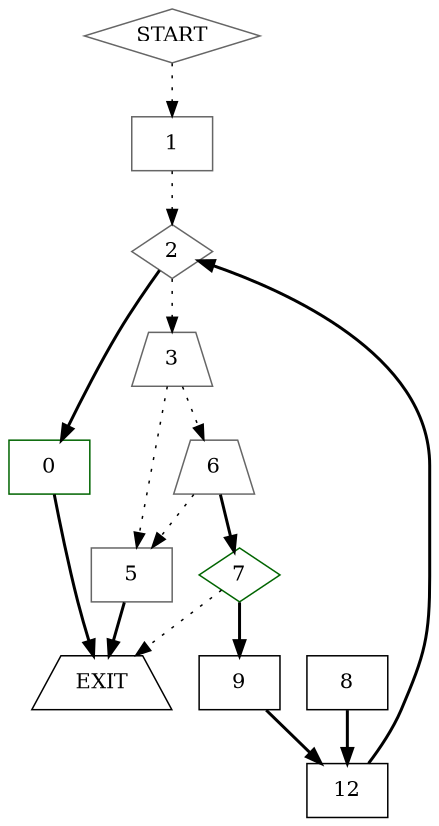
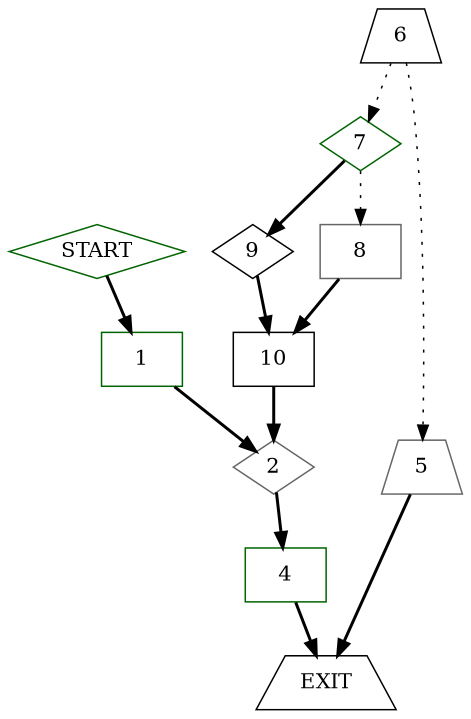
node "START": color gray40 -> darkgreen
edge "START" -> "1": style dotted -> bold
node "1": color gray40 -> darkgreen
edge "1" -> "2": style dotted -> bold
node "3": removed
node "0": label "0" -> "4"
node "6": color gray40 -> black
edge "6" -> "7": style bold -> dotted
node "5": shape box -> trapezium
edge "7" -> "EXIT": now "7" -> "8"
node "9": shape box -> diamond
node "8": color black -> gray40
node "12": label "12" -> "10"
